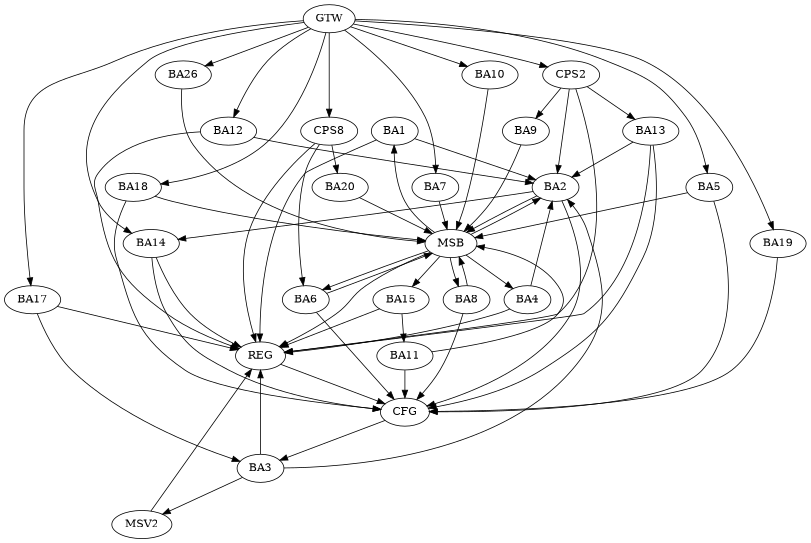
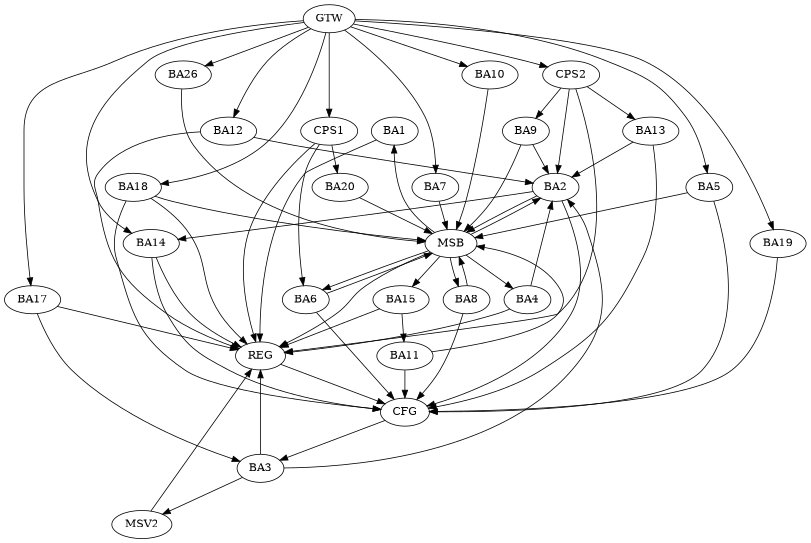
node "CPS8": label "CPS8" -> "CPS1"
edge "BA1" -> "BA2": now "BA9" -> "BA2"
edge "BA13" -> "REG": now "BA18" -> "REG"
